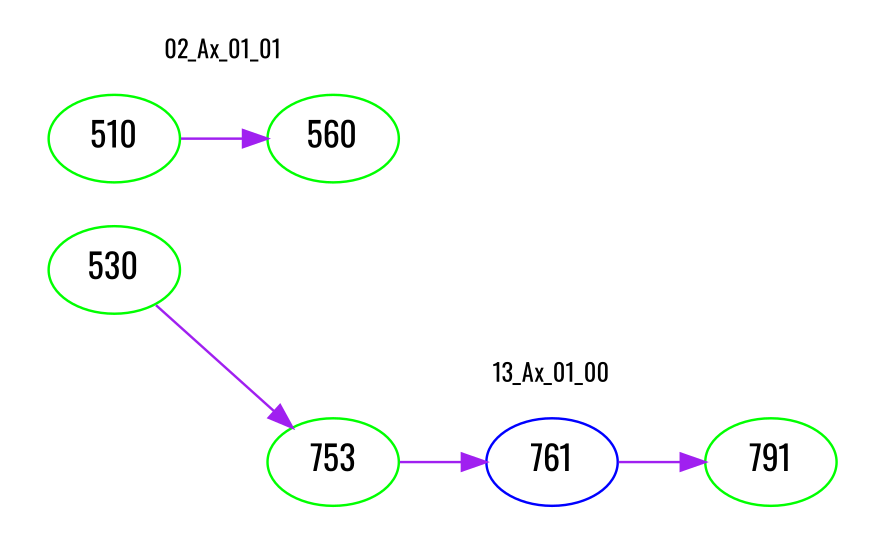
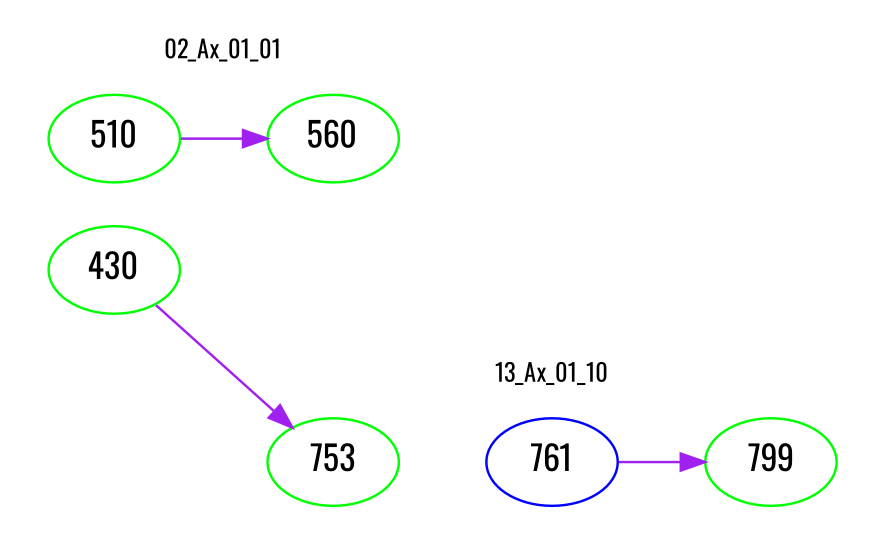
node "530": label "530" -> "430"
cluster "13_Ax_01_00": label "13_Ax_01_00" -> "13_Ax_01_10"
edge "753" -> "761": removed
node "791": label "791" -> "799"
